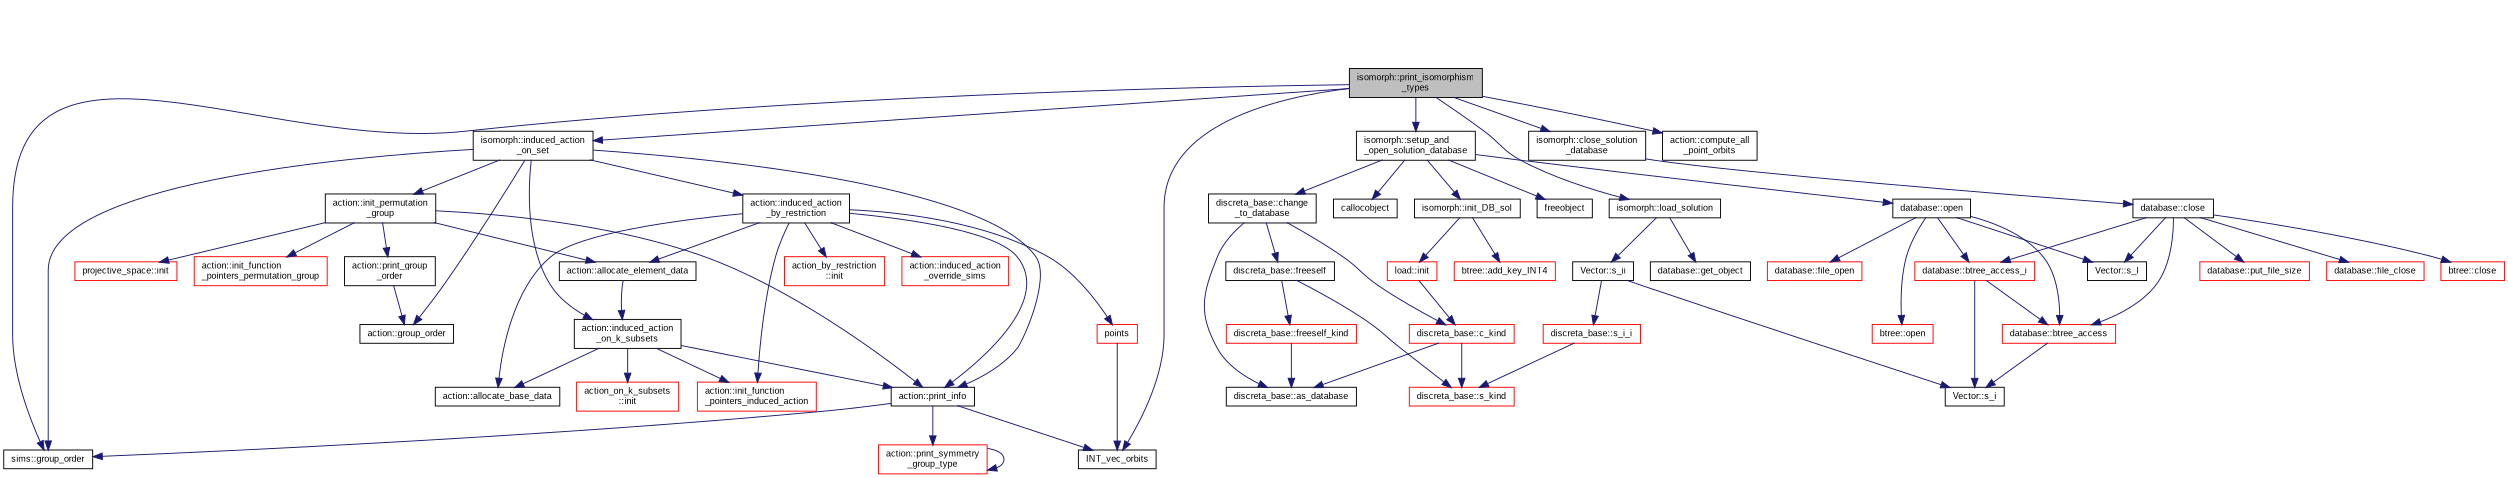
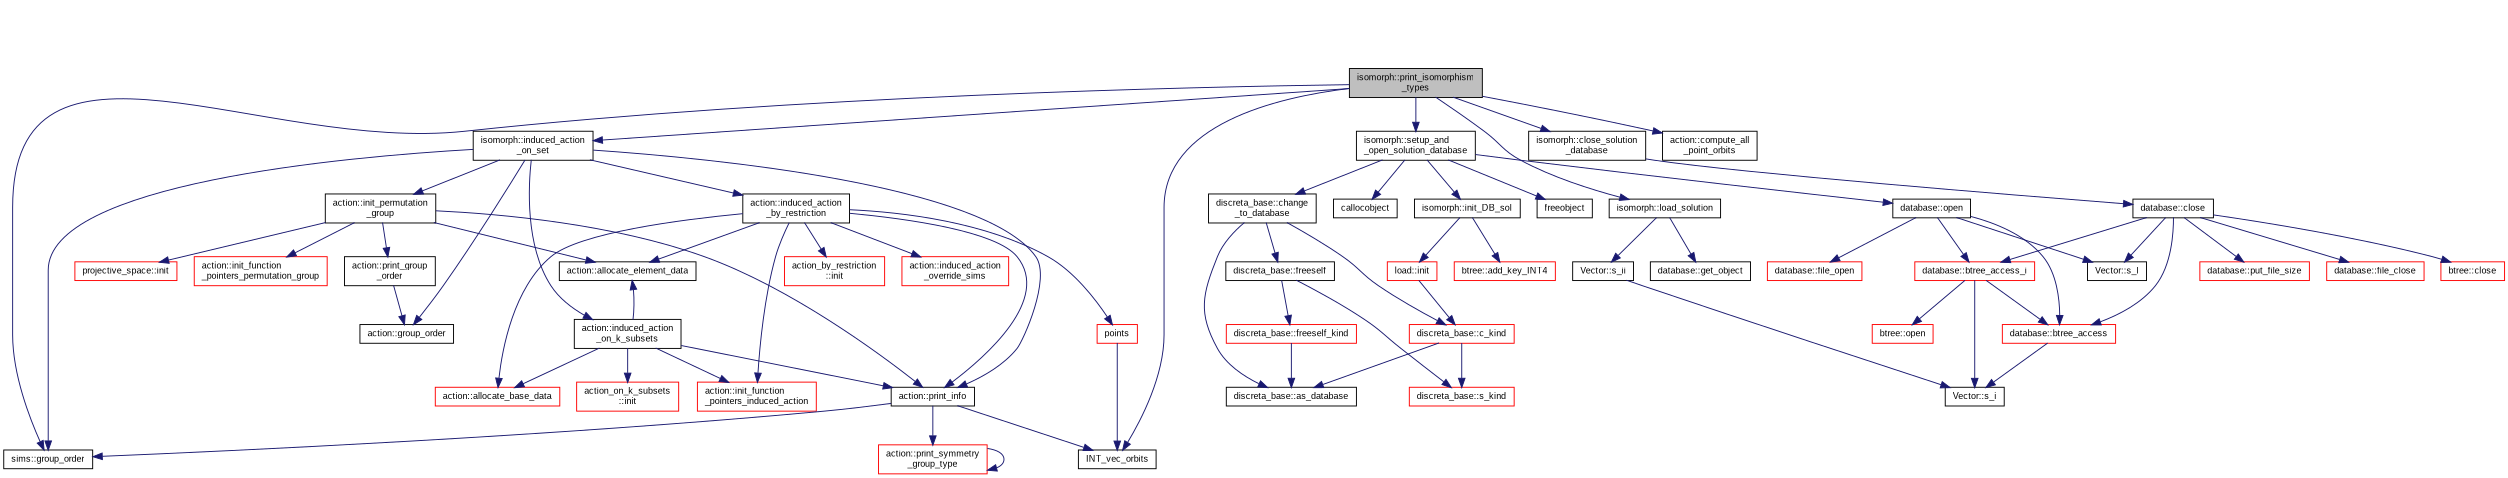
edge "database::open" -> "btree::open": now "database::btree_access_i" -> "btree::open"
edge "action::allocate_element_data" -> "action::induced_action _on_k_subsets": reversed
node "discreta_base::s_i_i": removed
node "action::allocate_base_data": color black -> red
